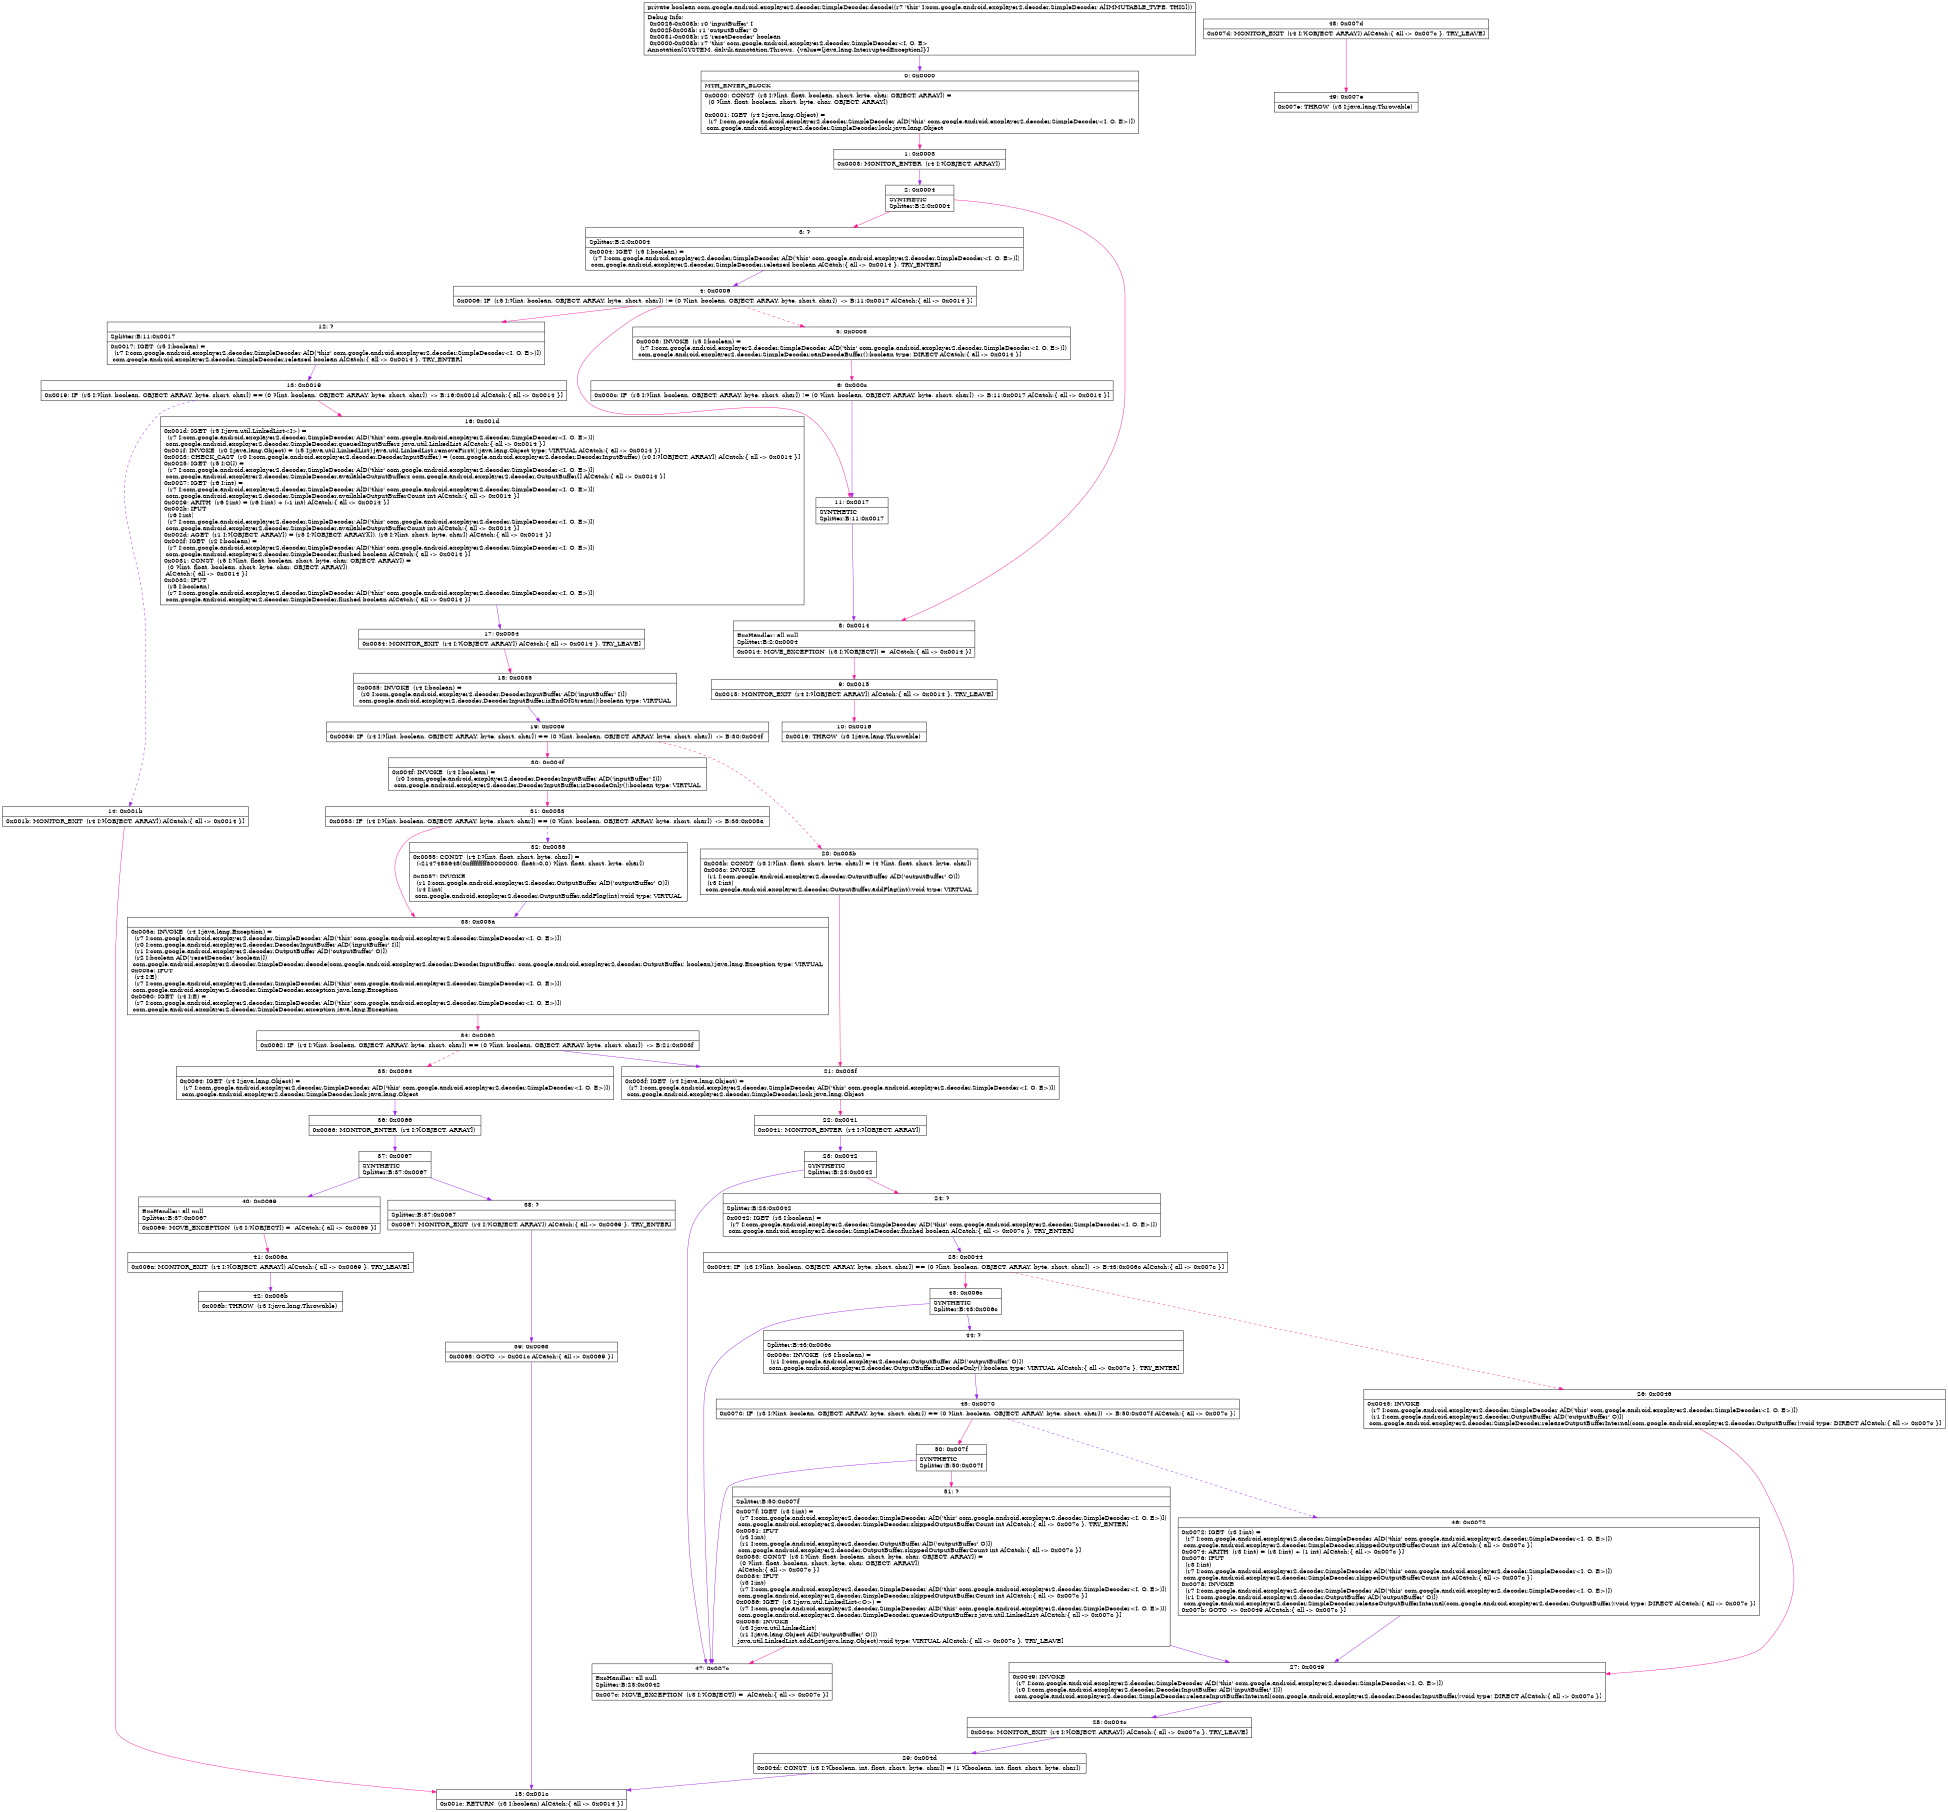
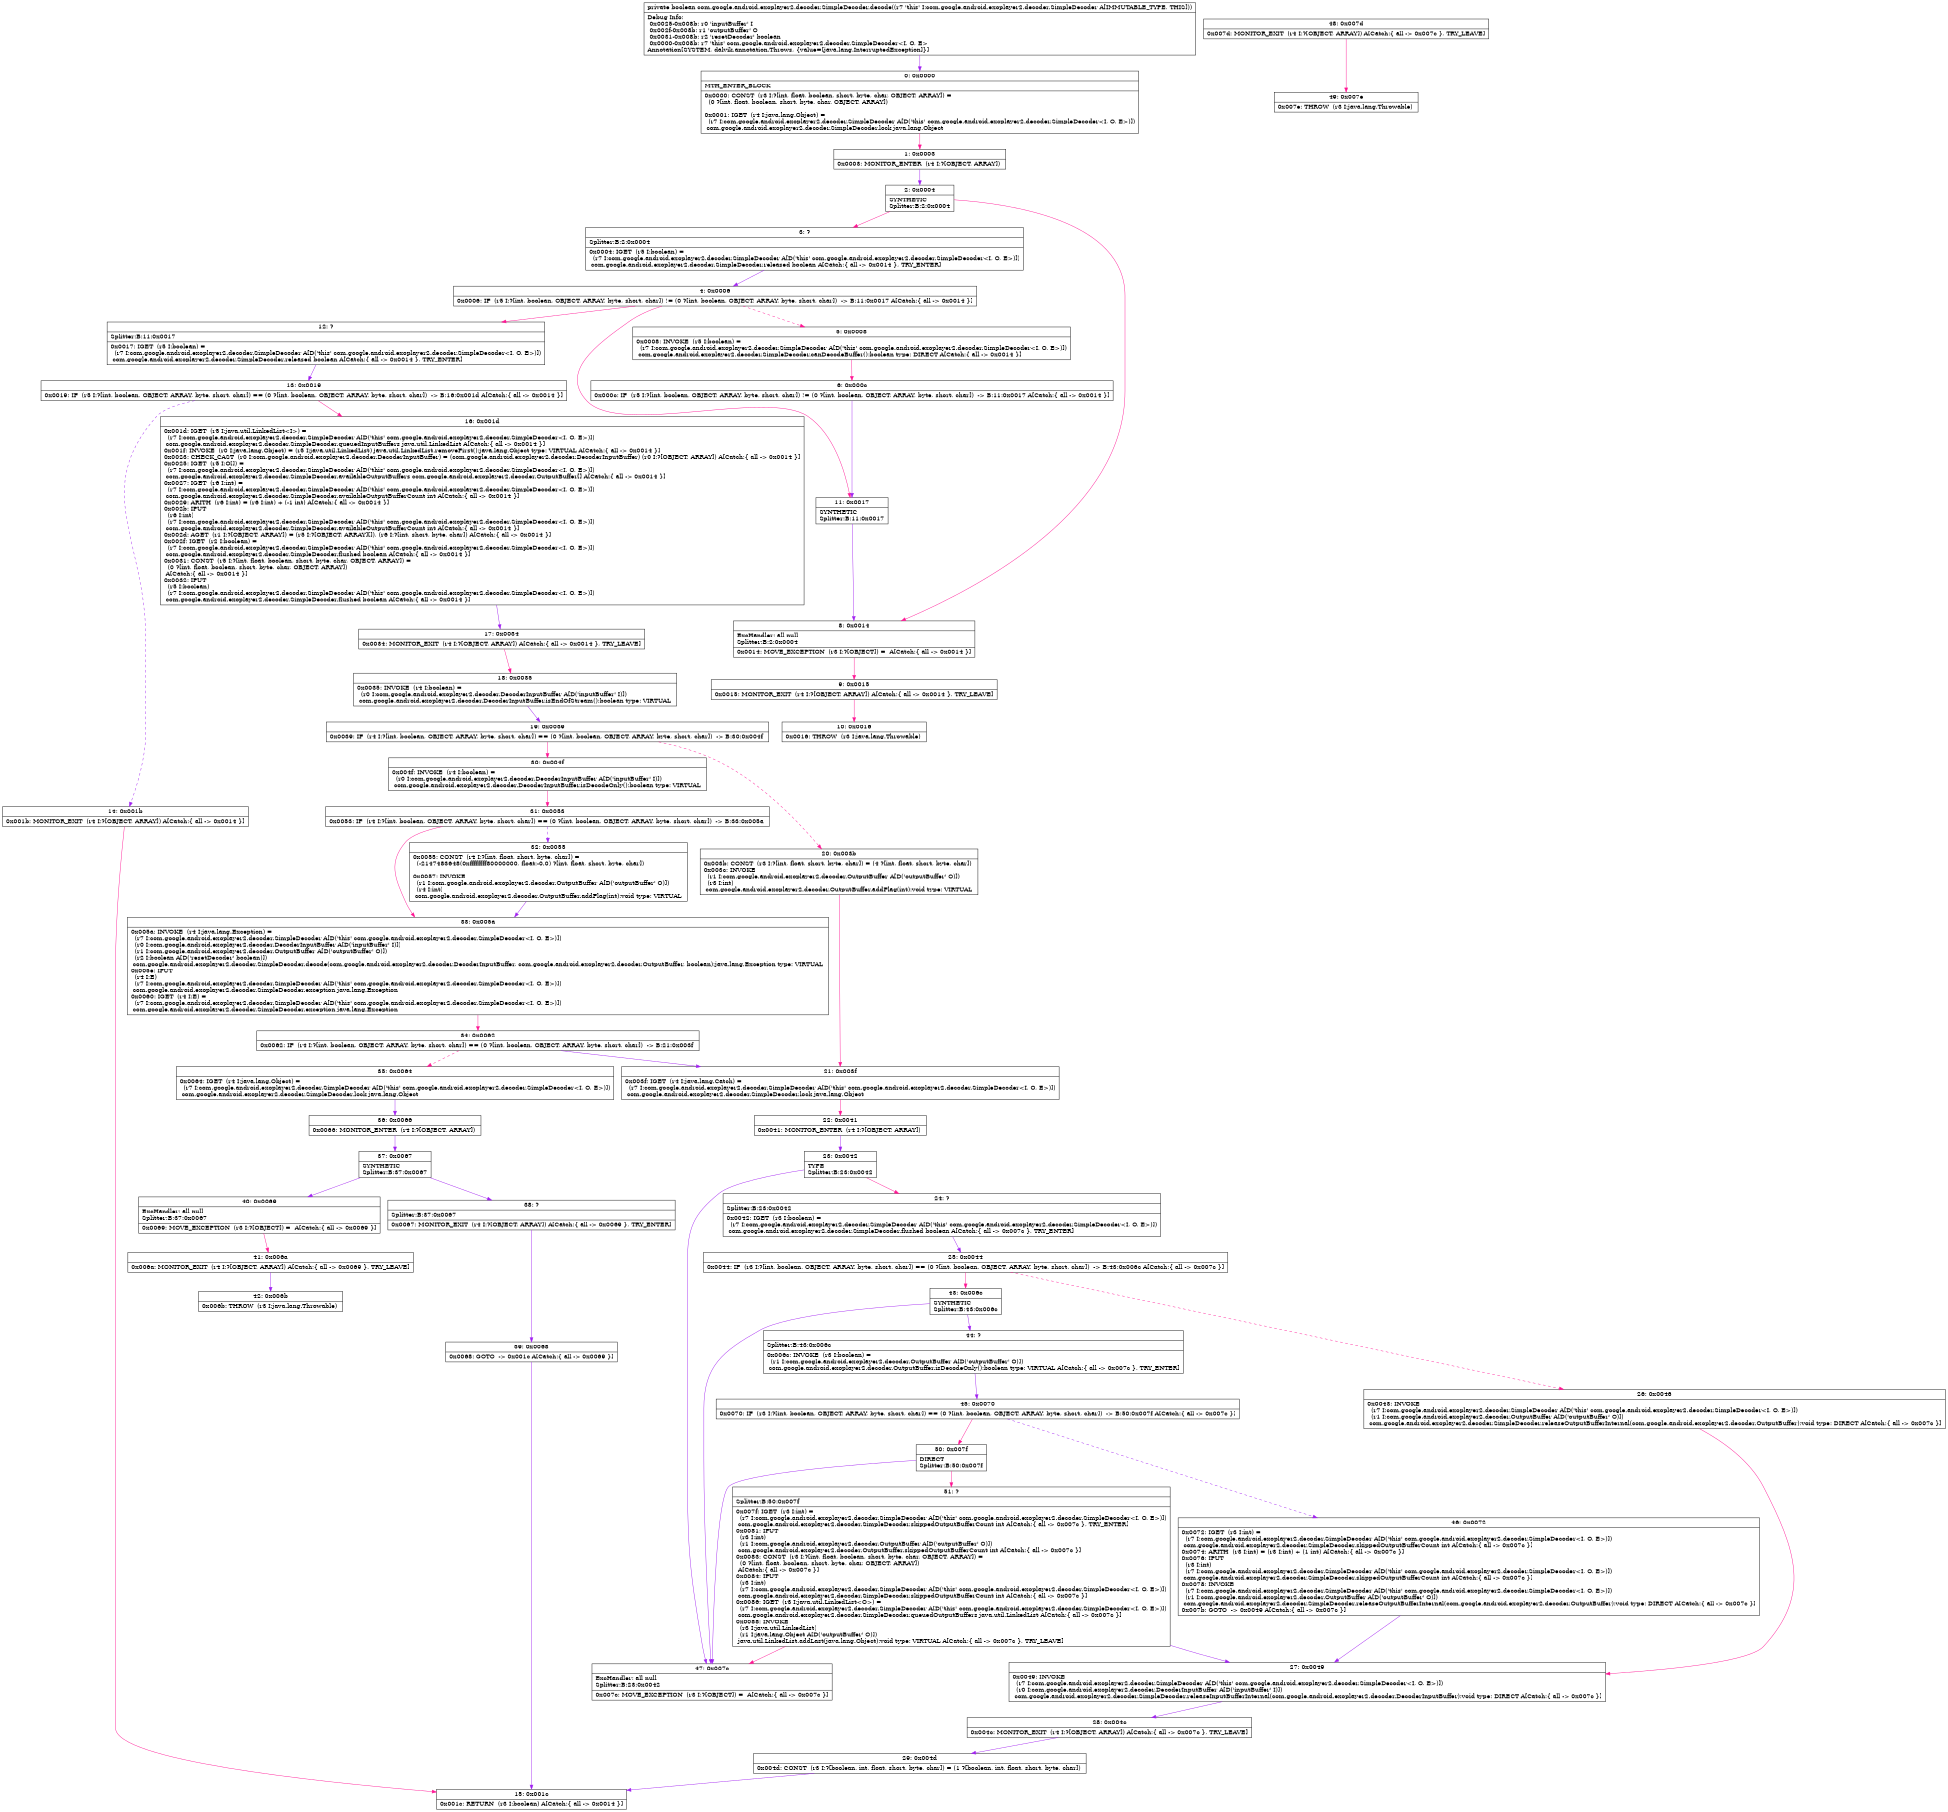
node "21: 0x003f": text "0x003f: IGET  (r4 I:java.lang.Object) =" -> "0x003f: IGET  (r4 I:java.lang.Catch) ="
node "23: 0x0042": text "SYNTHETIC" -> "TYPE"
node "50: 0x007f": text "SYNTHETIC" -> "DIRECT"
